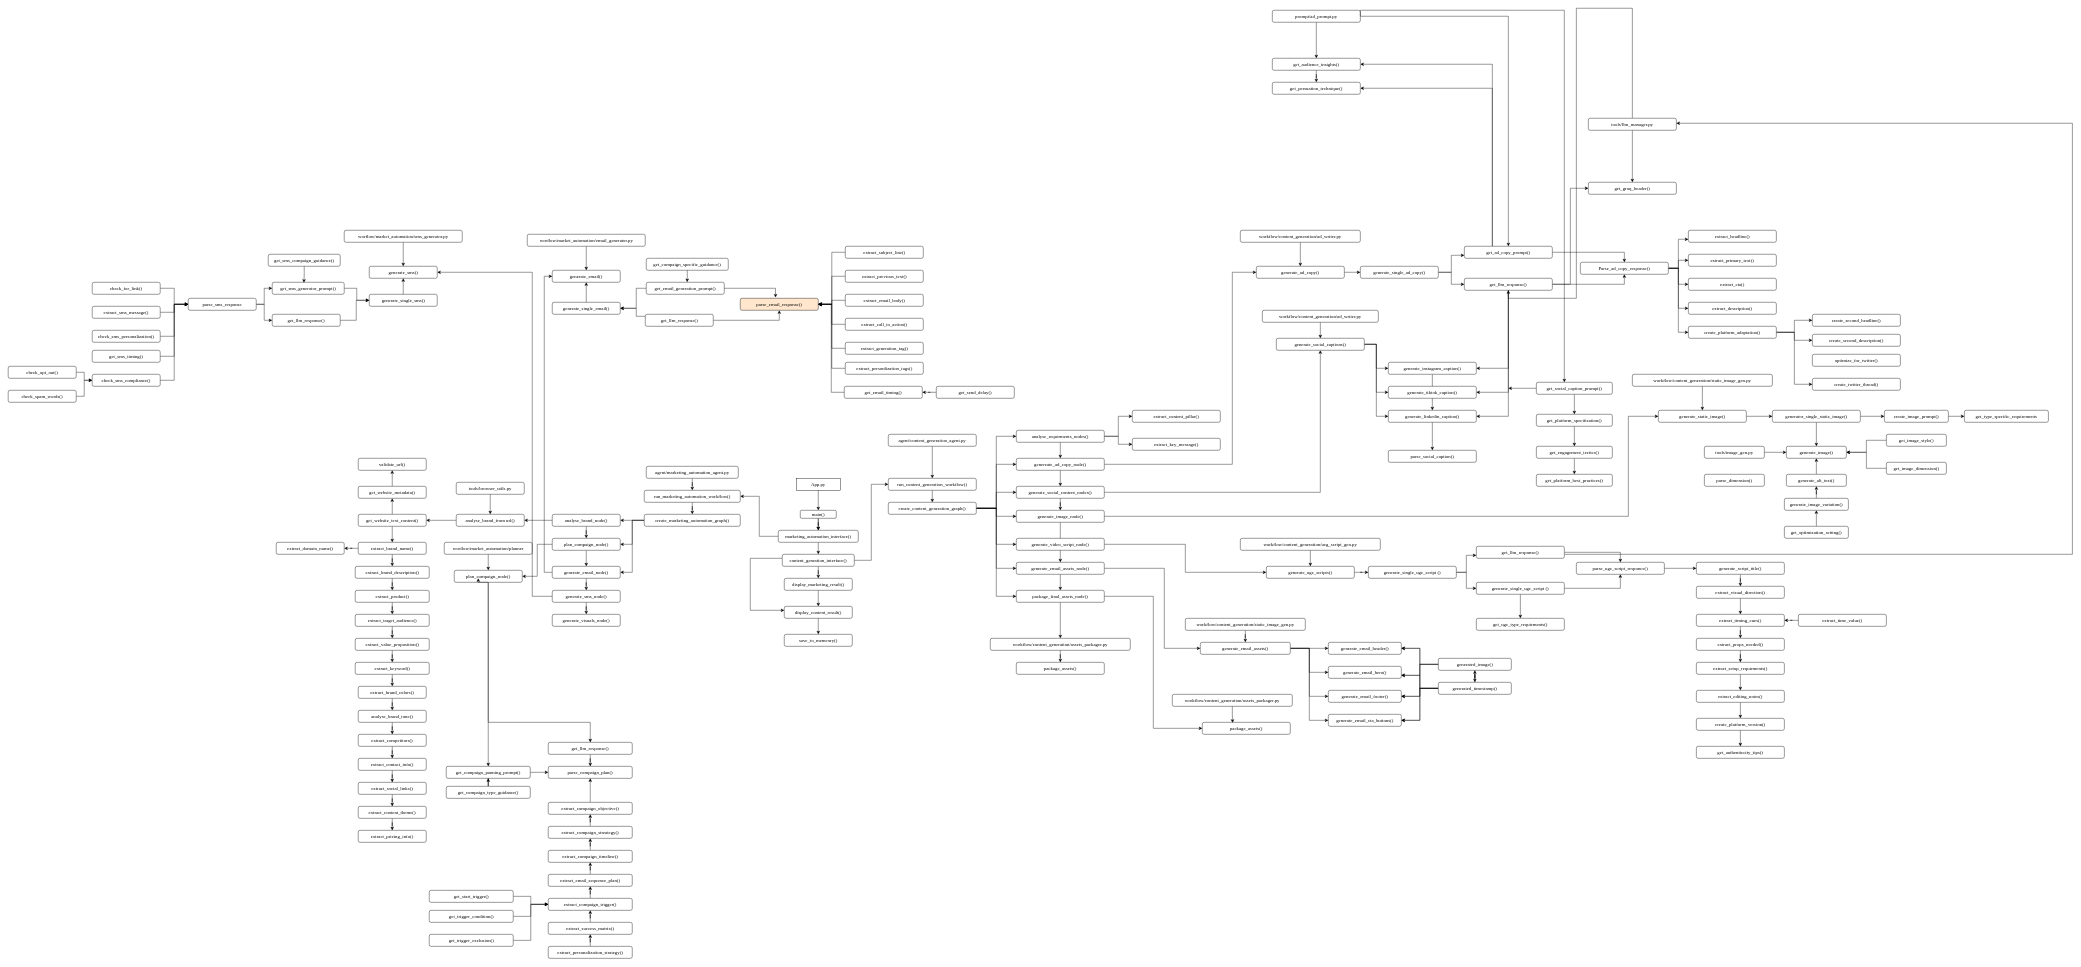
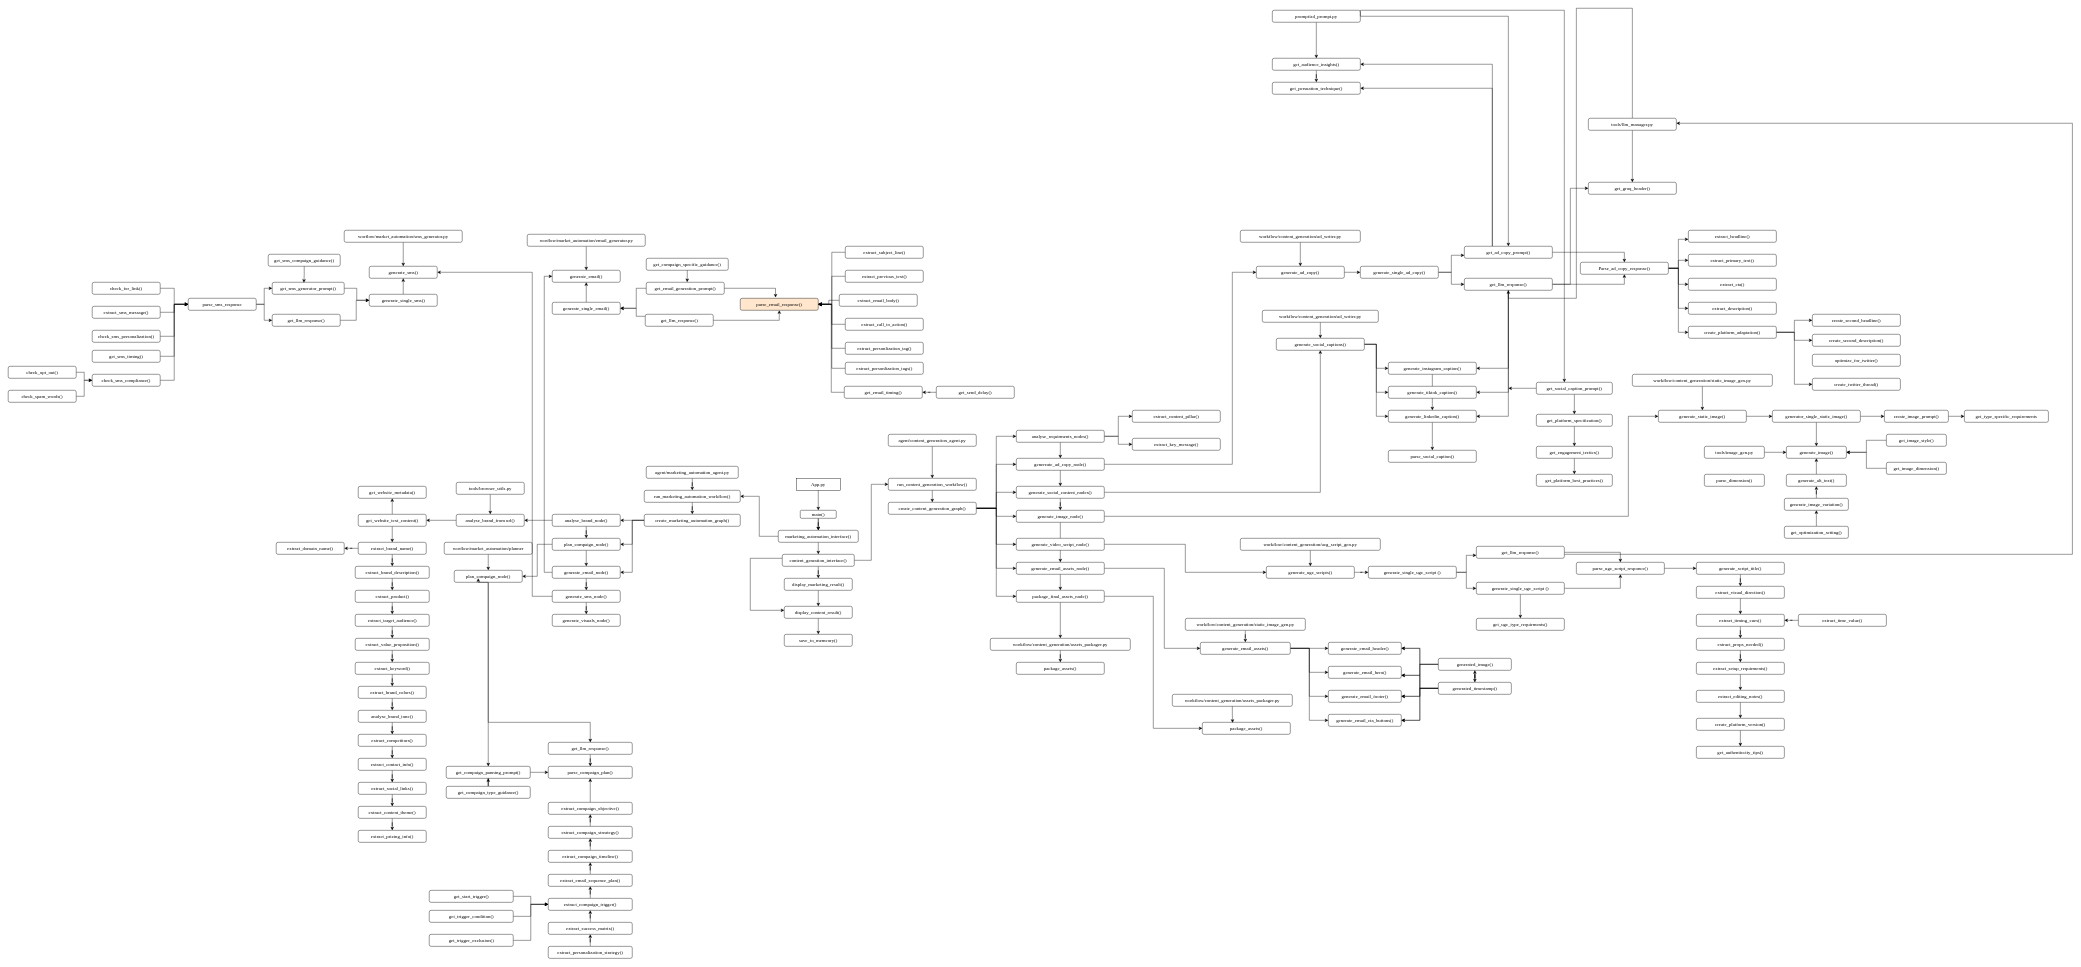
node "extract_email_body()": moved (884, 300) -> (878, 300)
node "extract_generation_tag()": label "extract_generation_tag()" -> "extract_personlization_tag()"
node "validate_url()": removed
edge "get_website_metadata()" -> "validate_url()": removed
